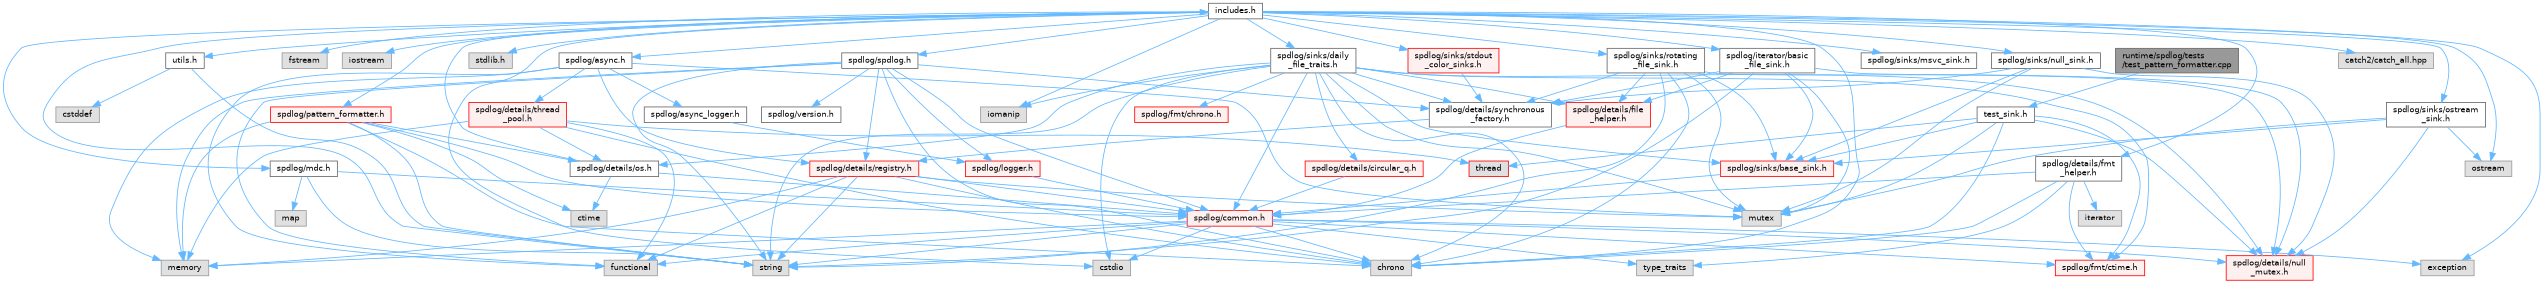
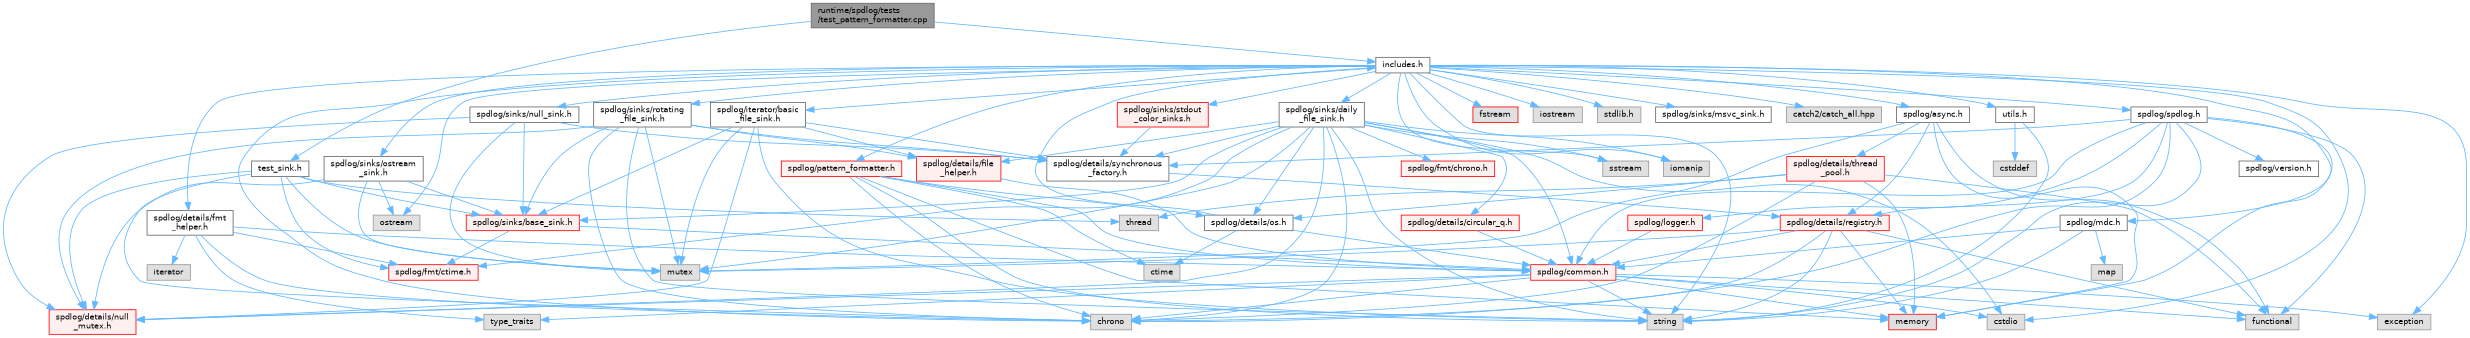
edge "runtime/spdlog/tests /test_pattern_formatter.cpp" -> "includes.h": added
node "fstream": color grey60 -> red
node "spdlog/sinks/daily _file_traits.h": label "spdlog/sinks/daily _file_traits.h" -> "spdlog/sinks/daily _file_sink.h"
node "spdlog/async_logger.h": removed
node "thread": color red -> grey60
node "sstream": added
edge "spdlog/common.h" -> "spdlog/fmt/ctime.h": now "spdlog/sinks/base_sink.h" -> "spdlog/fmt/ctime.h"
node "memory": color grey60 -> red
